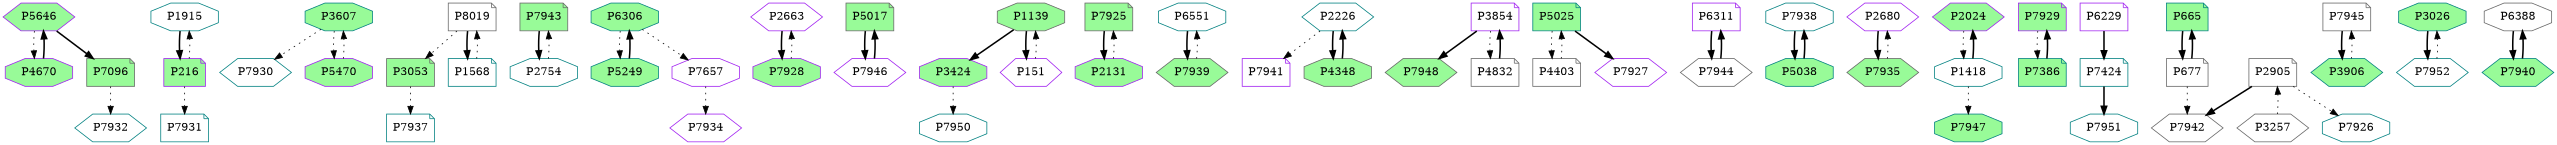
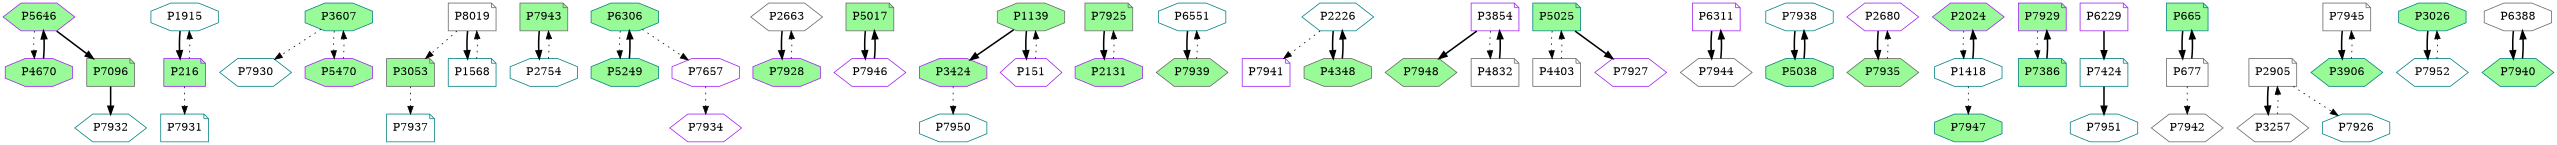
node "P2663": color purple -> gray40
edge "P7096" -> "P7932": style dotted -> bold
edge "P2905" -> "P7942": now "P2905" -> "P3257"
